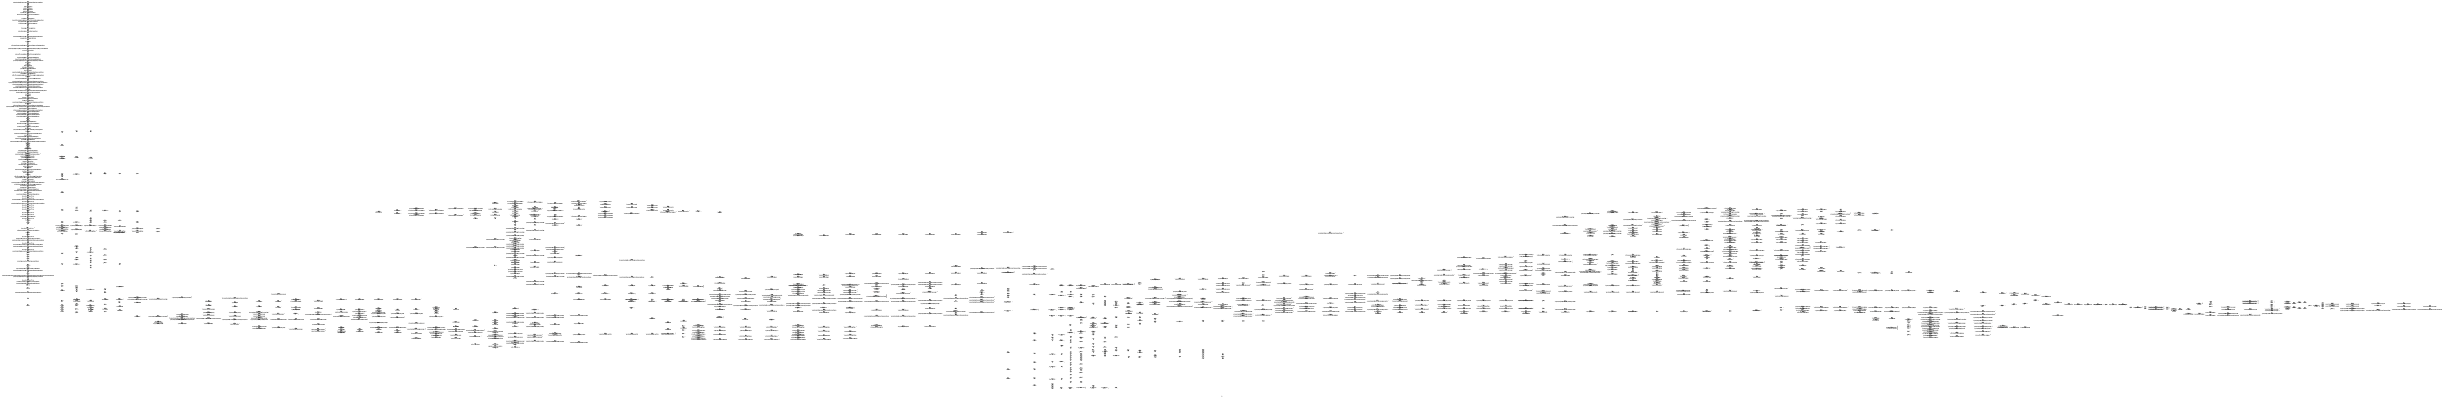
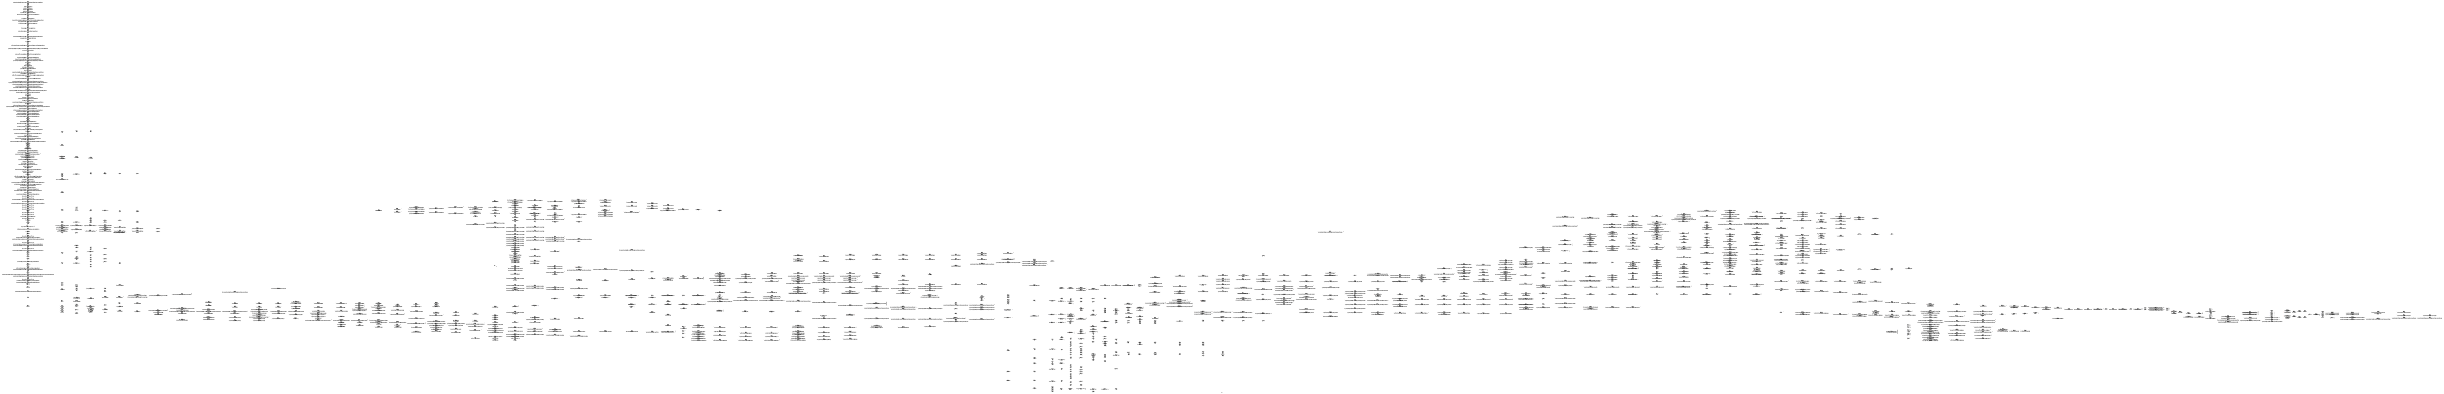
node "NodeID: 1772": added
